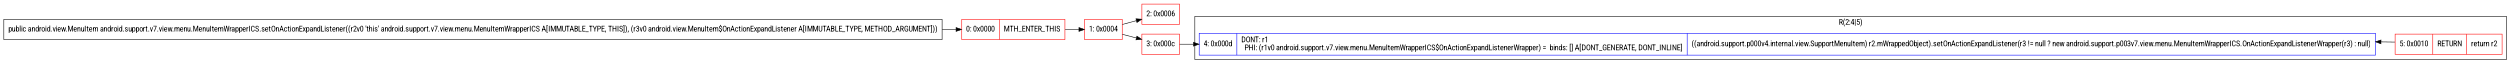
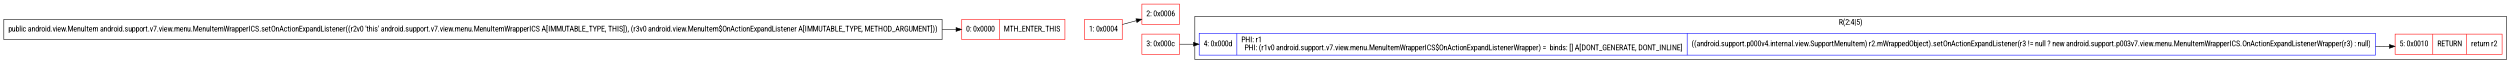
edge "0: 0x0000" -> "1: 0x0004": removed
edge "1: 0x0004" -> "3: 0x000c": removed
node "4: 0x000d": text "DONT: r1" -> "PHI: r1"
edge "5: 0x0010" -> "4: 0x000d": reversed
